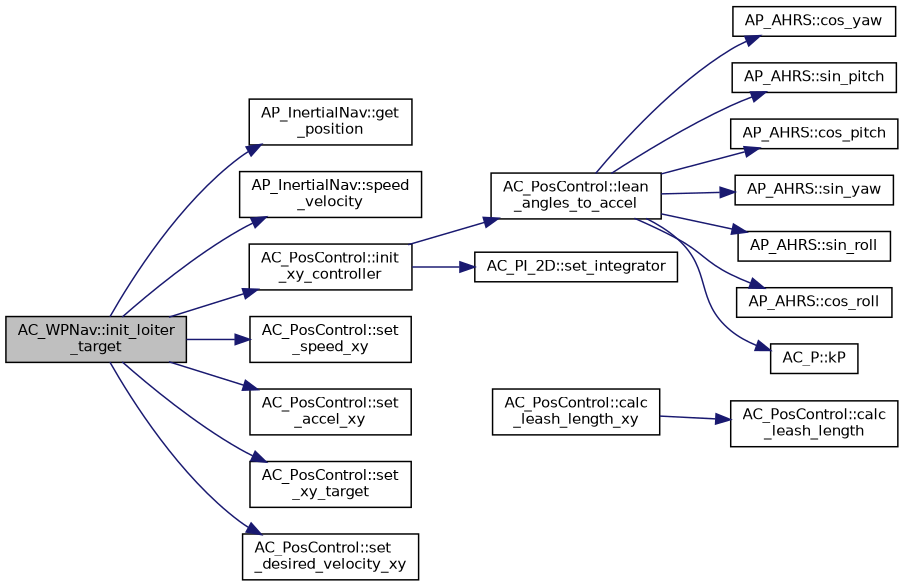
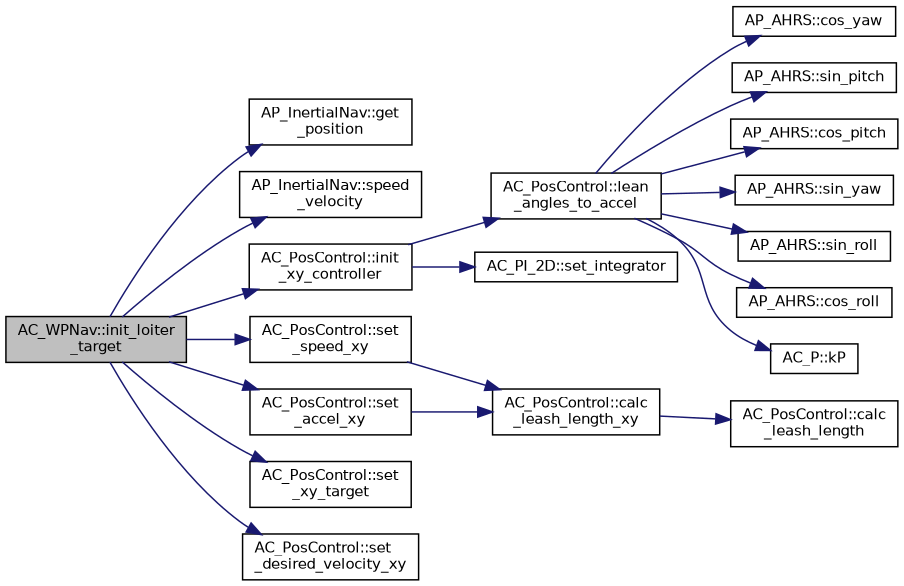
edge "AC_PosControl::set _speed_xy" -> "AC_PosControl::calc _leash_length_xy": added
edge "AC_PosControl::set _accel_xy" -> "AC_PosControl::calc _leash_length_xy": added
